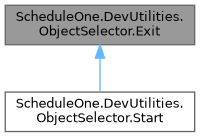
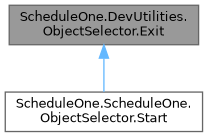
node "ScheduleOne.DevUtilities. ObjectSelector.Start": label "ScheduleOne.DevUtilities. ObjectSelector.Start" -> "ScheduleOne.ScheduleOne. ObjectSelector.Start"
